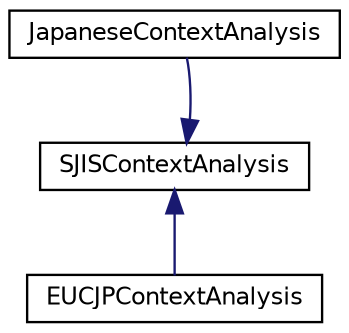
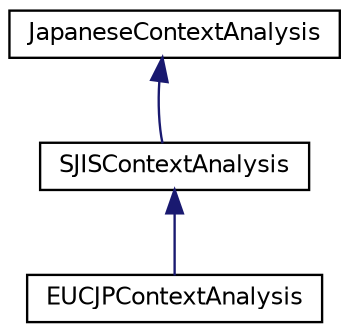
edge "JapaneseContextAnalysis" -> "SJISContextAnalysis": reversed
